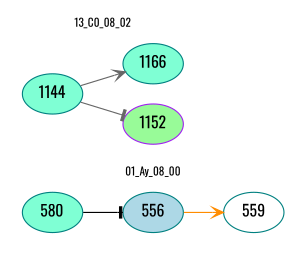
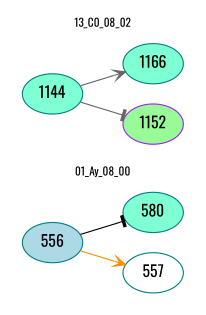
edge "580" -> "556": reversed
node "559": label "559" -> "557"
